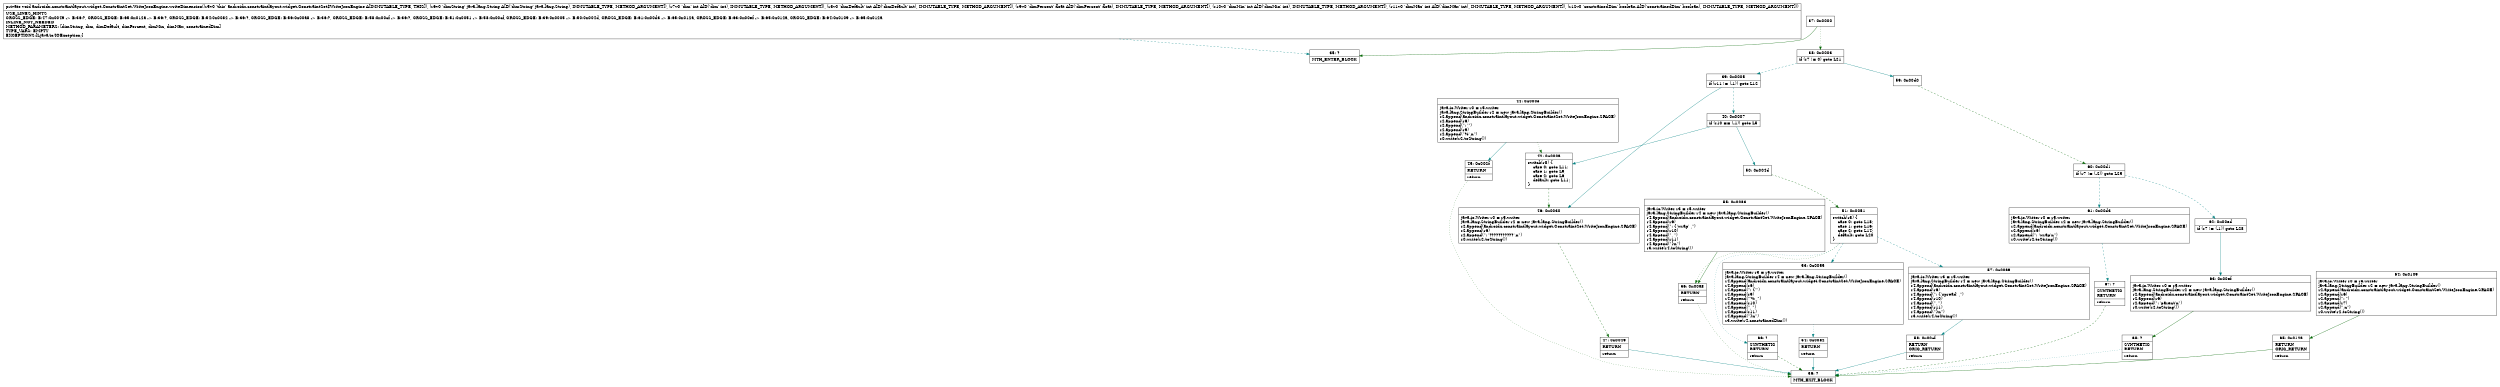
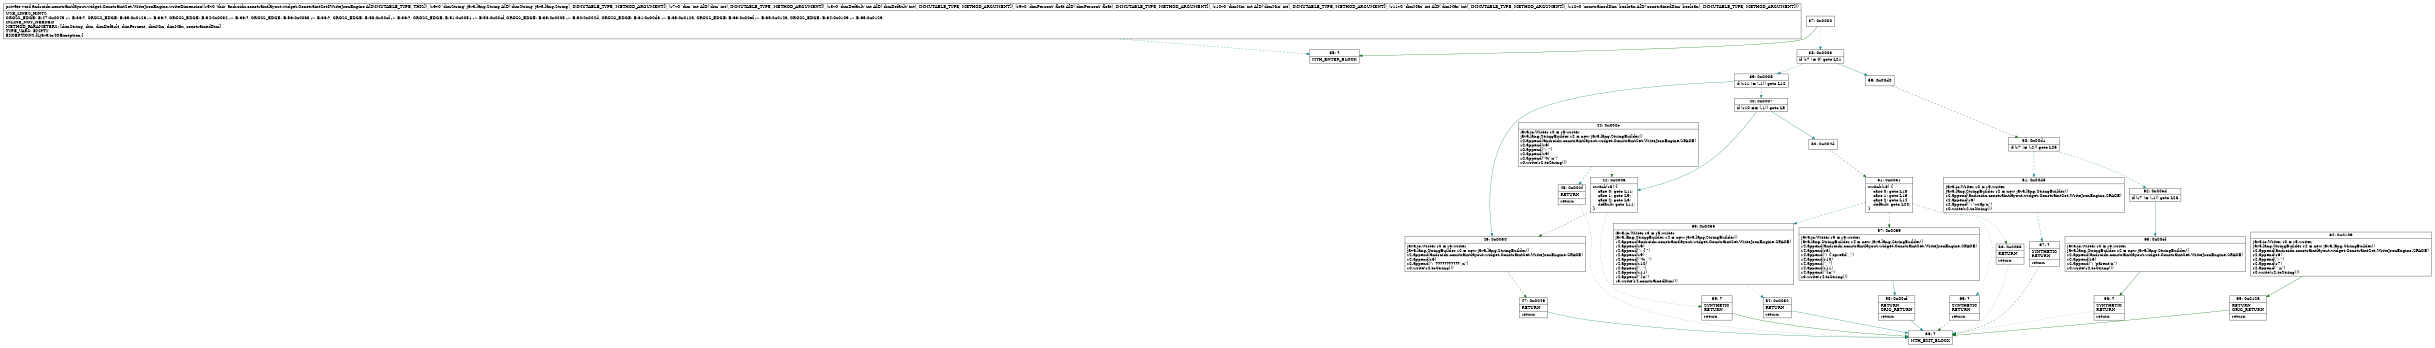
edge "37: 0x0000" -> "38: 0x0003": color darkgreen -> teal
edge "44: 0x000e" -> "45: 0x002f": style solid -> dashed
node "55: 0x0083": removed
edge "51: 0x0051" -> "57: 0x00a9": color teal -> darkgreen
node "69: ?": added
